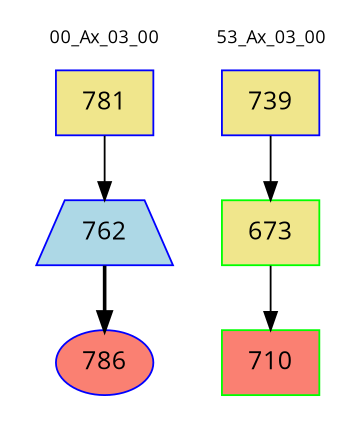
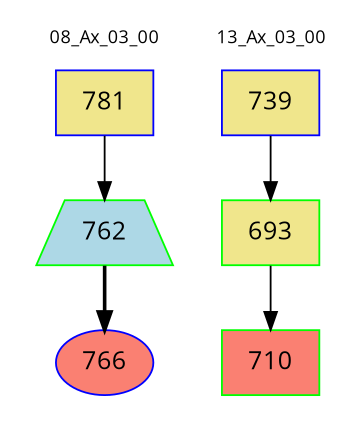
cluster "00_Ax_03_00": label "00_Ax_03_00" -> "08_Ax_03_00"
cluster "53_Ax_03_00": label "53_Ax_03_00" -> "13_Ax_03_00"
node "762": color blue -> green
node "673": label "673" -> "693"
node "786": label "786" -> "766"
